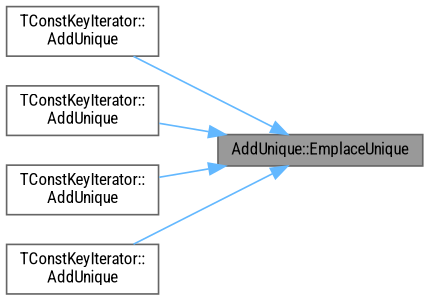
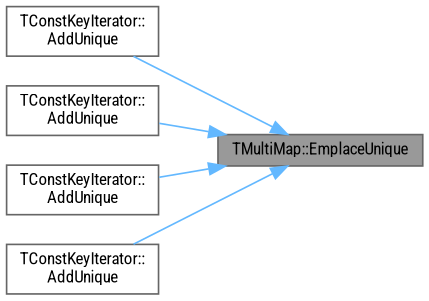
node "AddUnique::EmplaceUnique": label "AddUnique::EmplaceUnique" -> "TMultiMap::EmplaceUnique"
